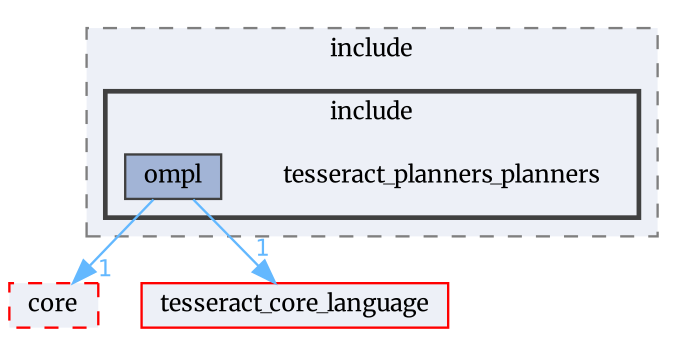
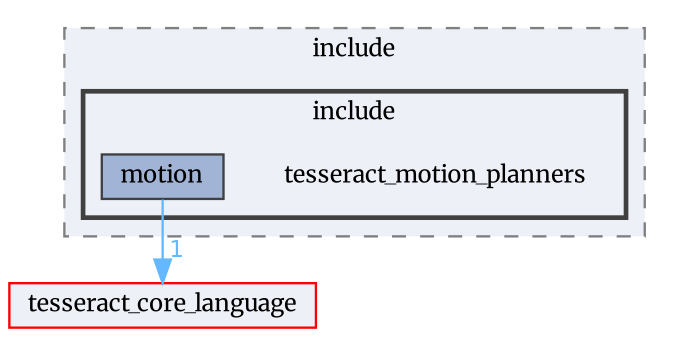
node "ompl": label "ompl" -> "motion"
node "tesseract_planners_planners": label "tesseract_planners_planners" -> "tesseract_motion_planners"
node "core": removed
